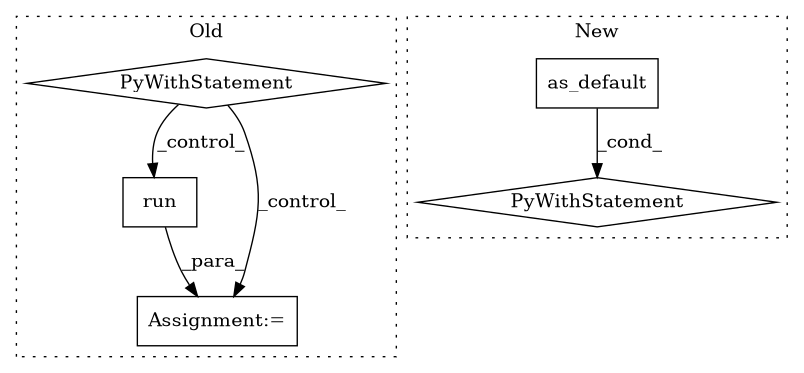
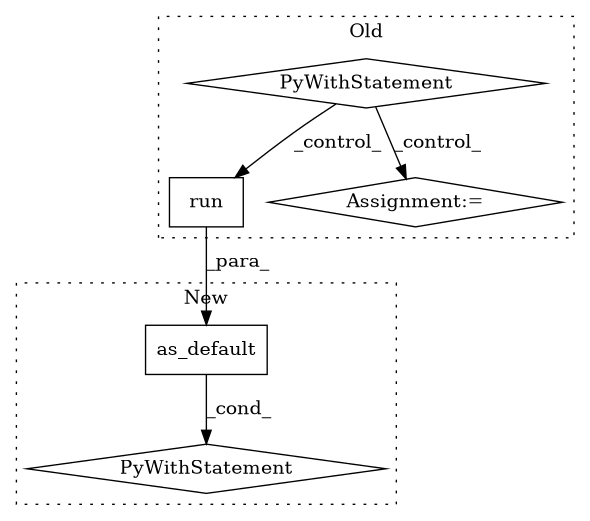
edge "run" -> "Assignment:=": now "run" -> "as_default"
node "Assignment:=": shape box -> diamond
